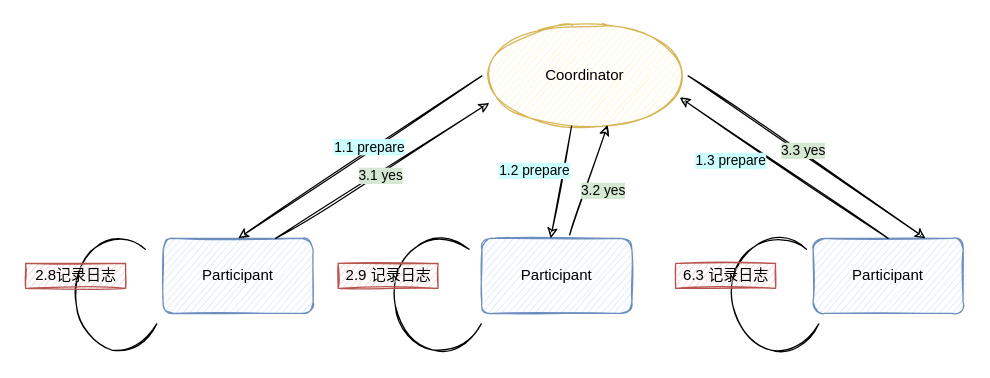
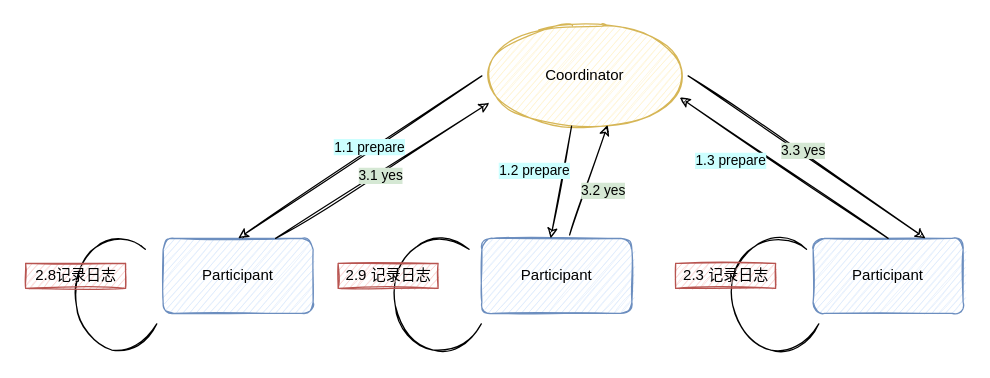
node "6.3 记录日志": label "6.3 记录日志" -> "2.3 记录日志"
